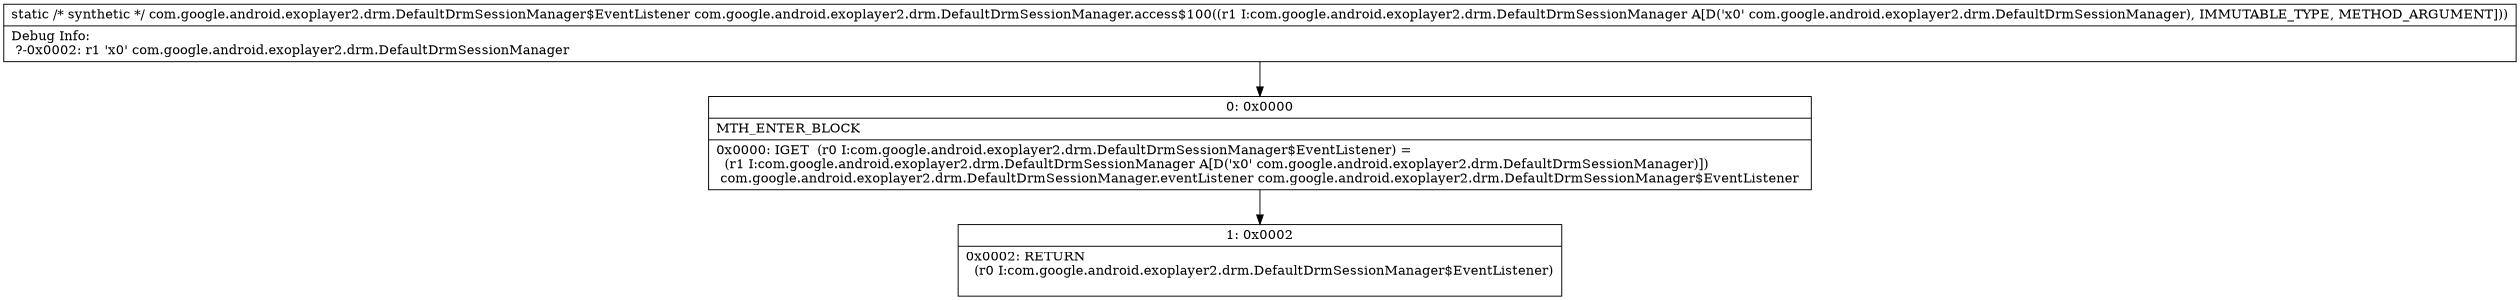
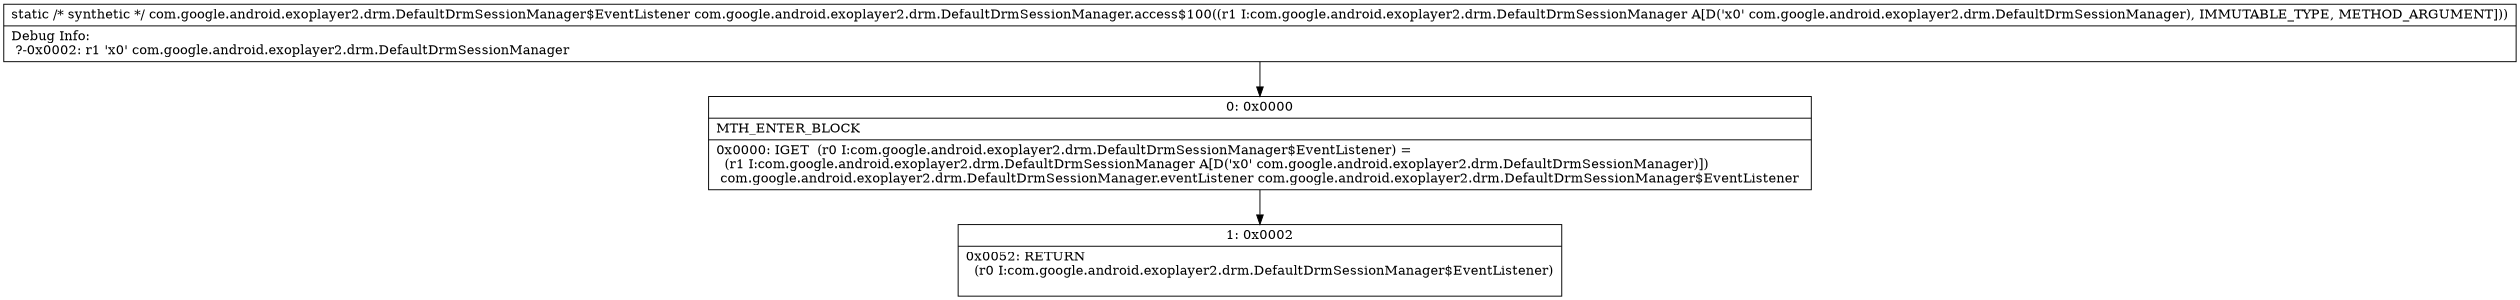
node "1: 0x0002": text "0x0002: RETURN" -> "0x0052: RETURN"
